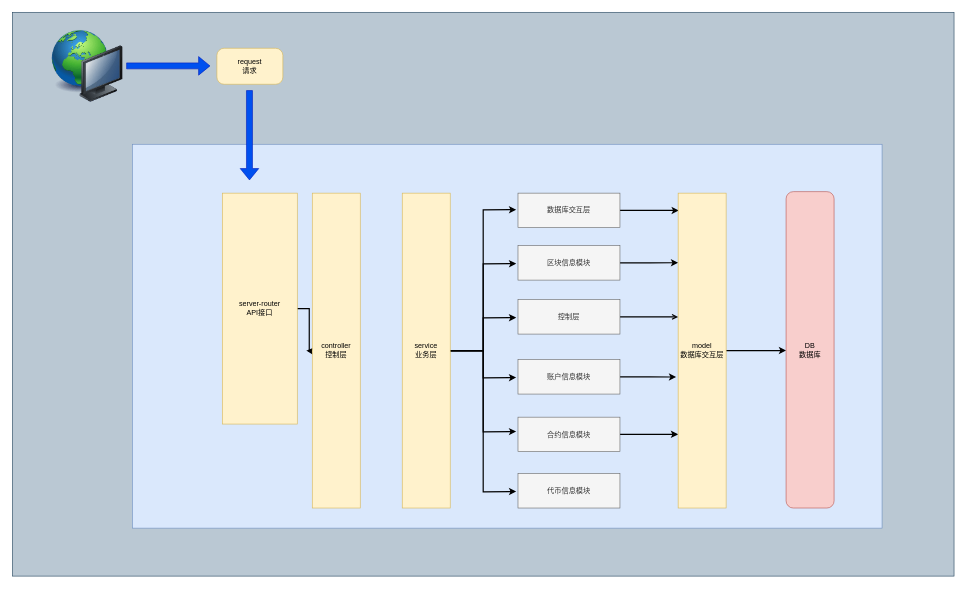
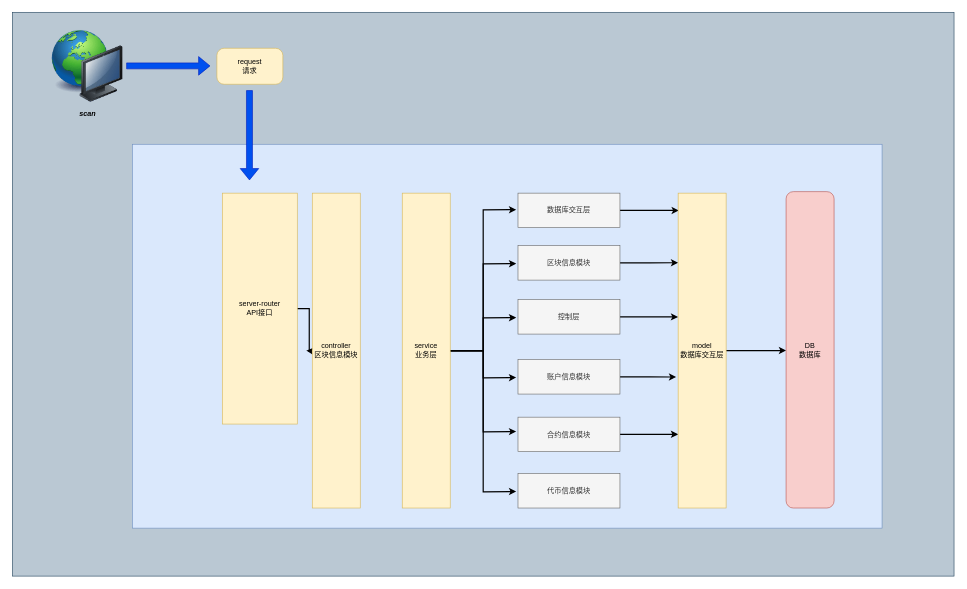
node "scan": added
edge "控制层" -> "model 数据库交互层": arrowhead open -> classic
node "controller 控制层": label "controller 控制层" -> "controller 区块信息模块"
